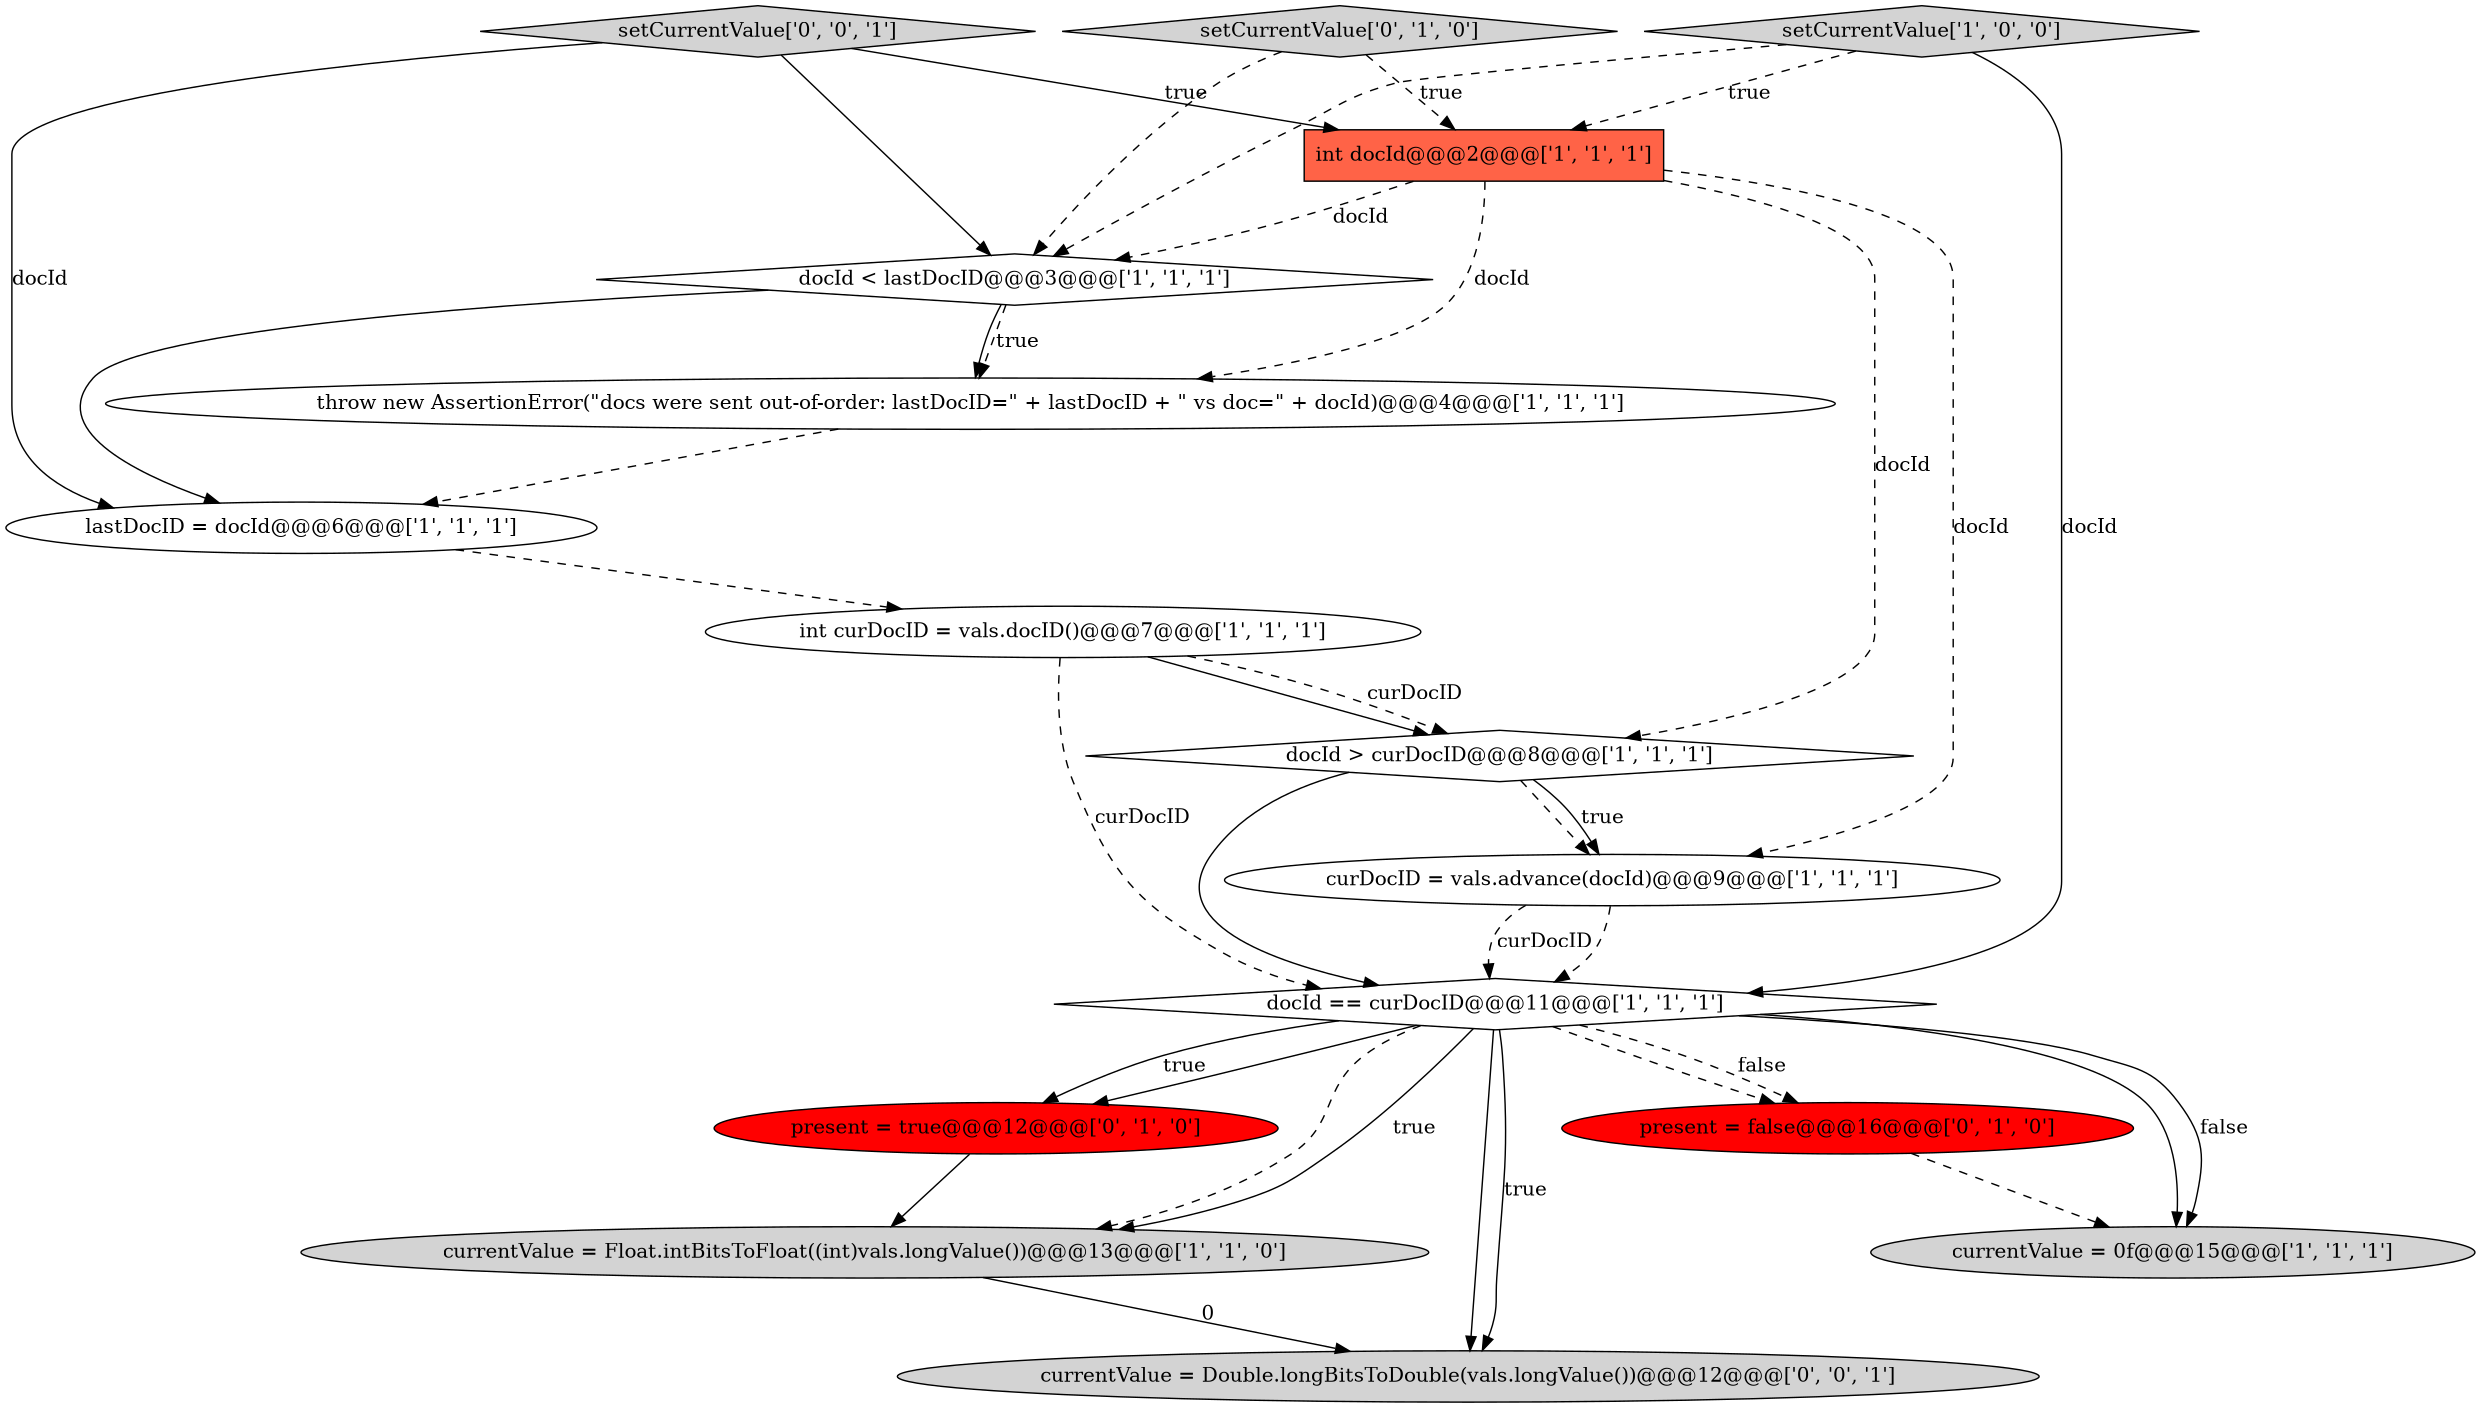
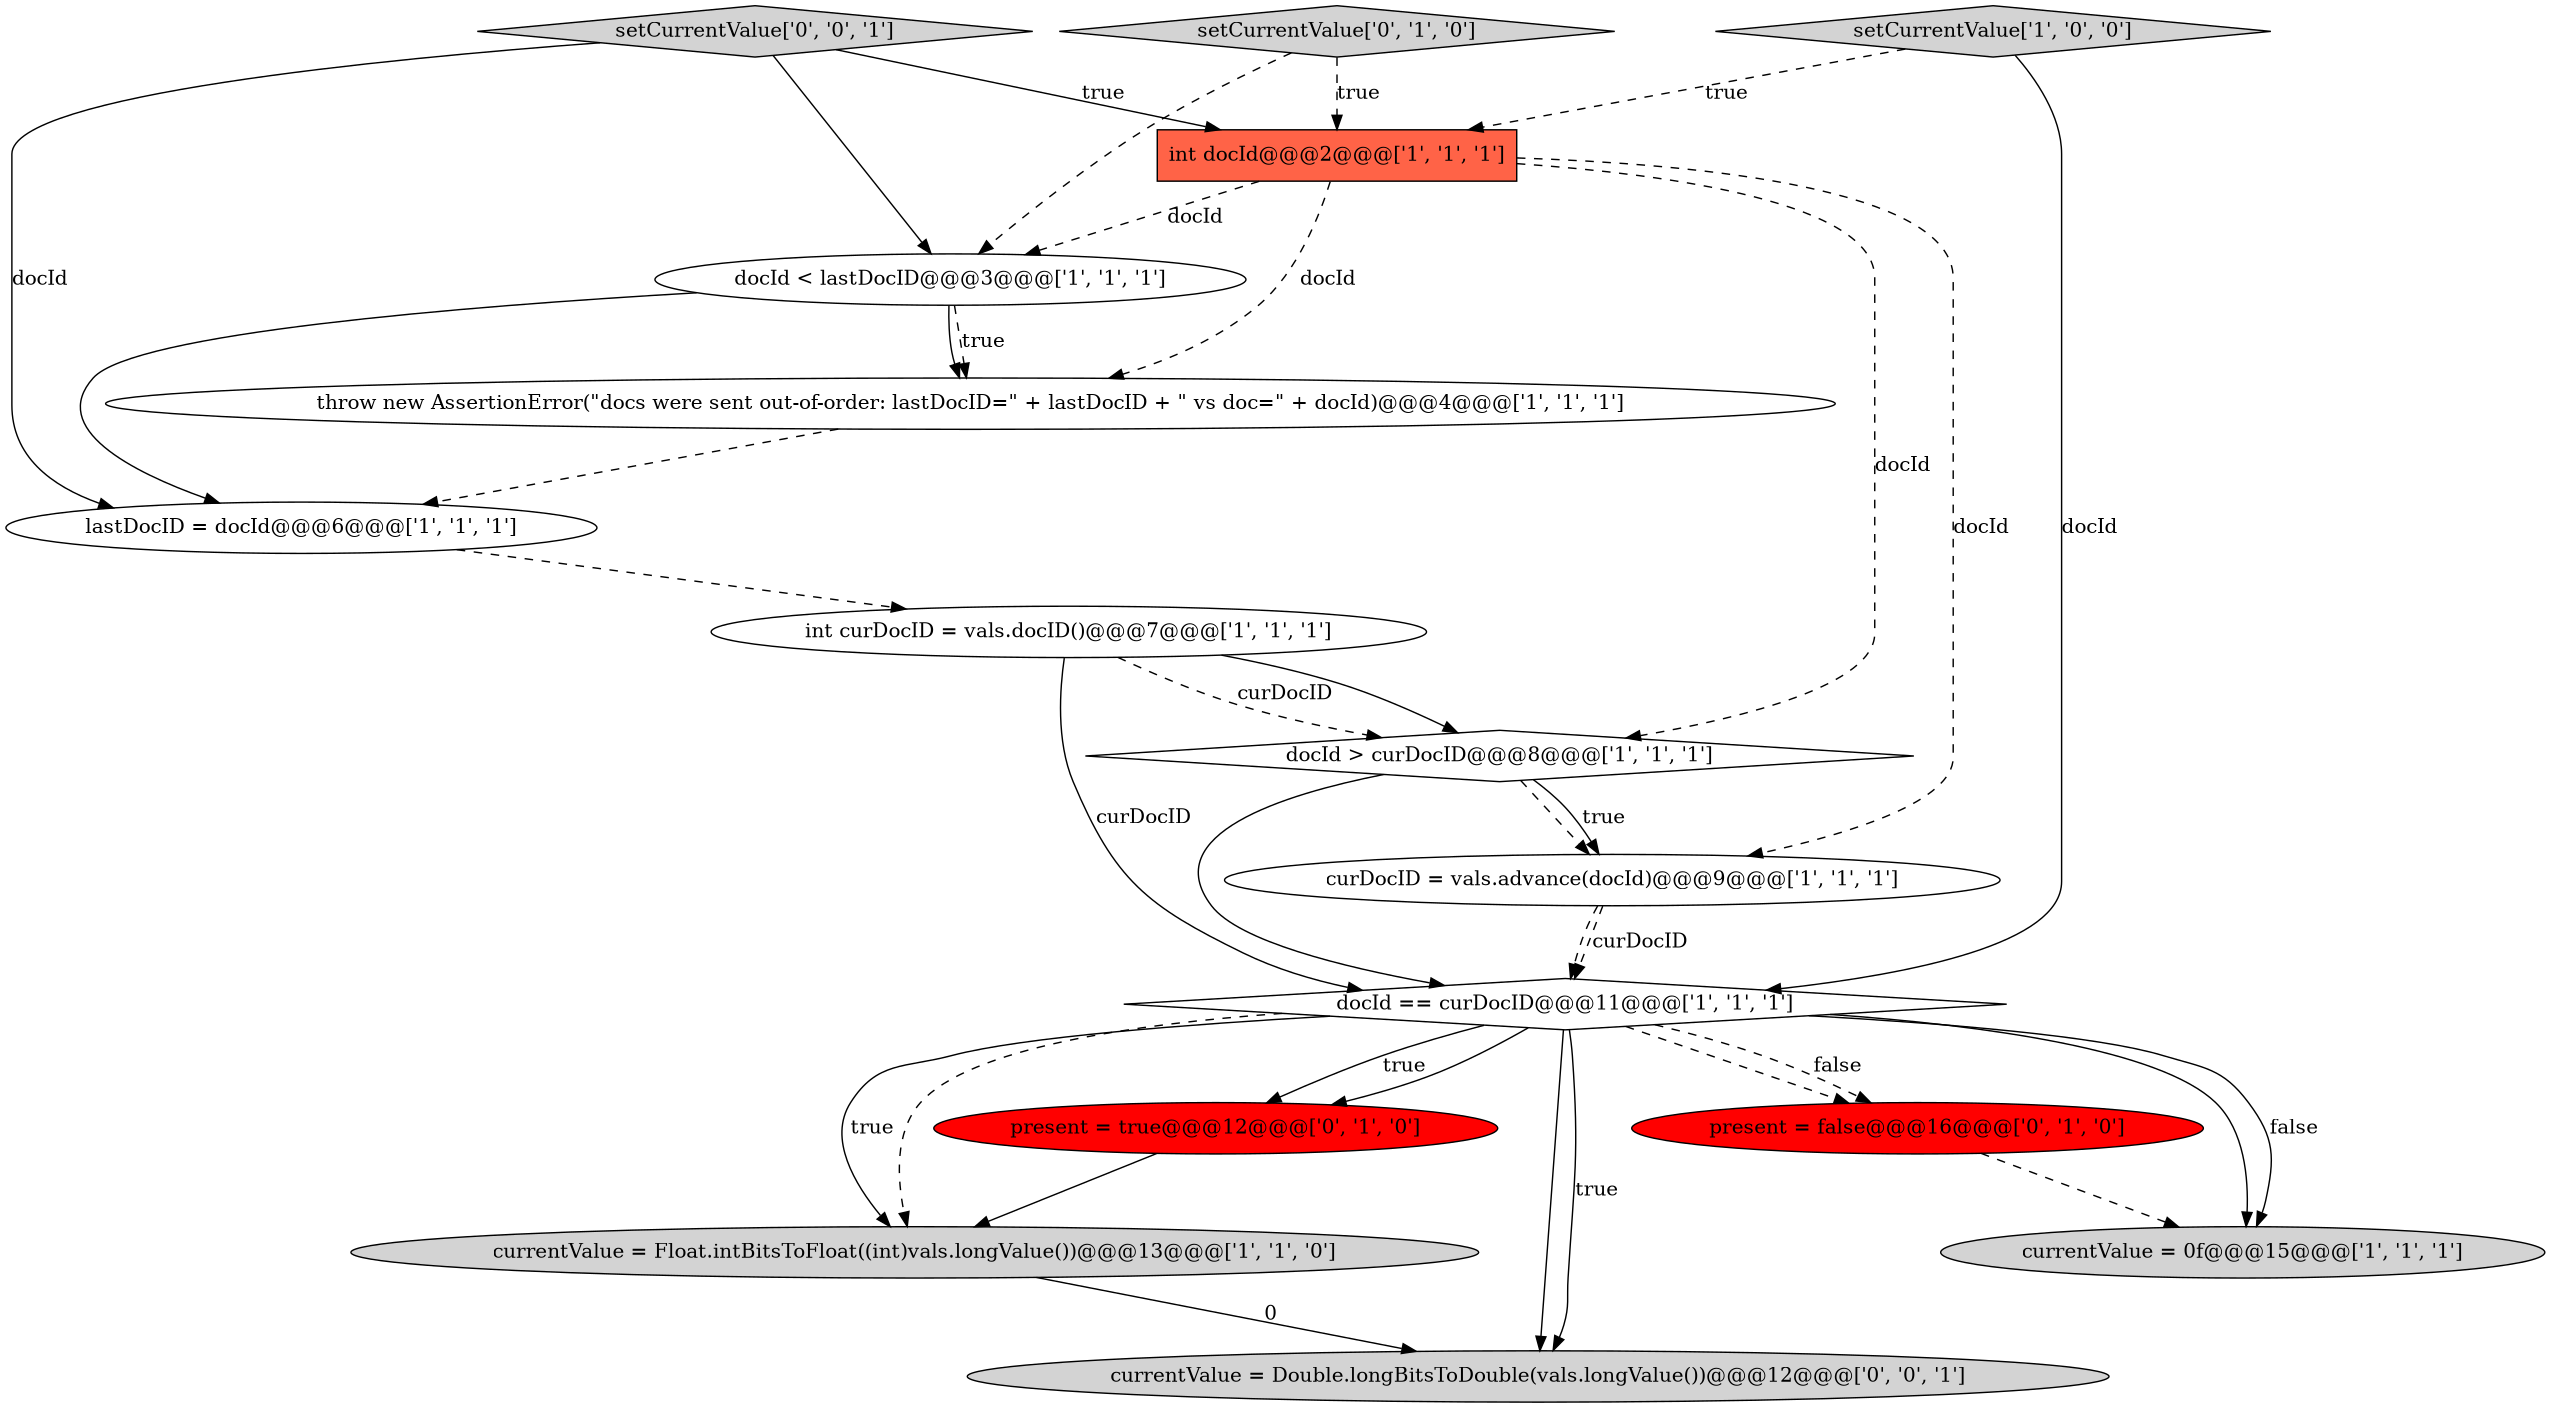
edge "setCurrentValue['1', '0', '0']" -> "docId < lastDocID@@@3@@@['1', '1', '1']": removed
node "docId < lastDocID@@@3@@@['1', '1', '1']": shape diamond -> ellipse
edge "int curDocID = vals.docID()@@@7@@@['1', '1', '1']" -> "docId == curDocID@@@11@@@['1', '1', '1']": style dashed -> solid
